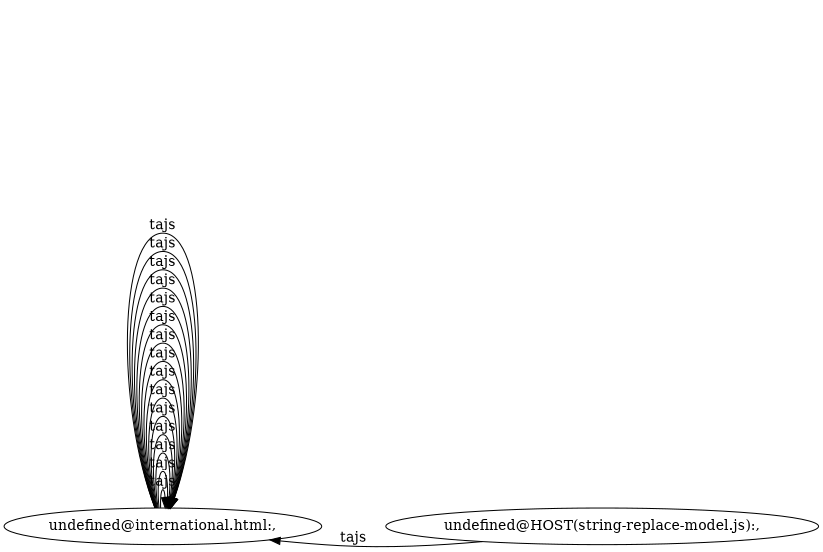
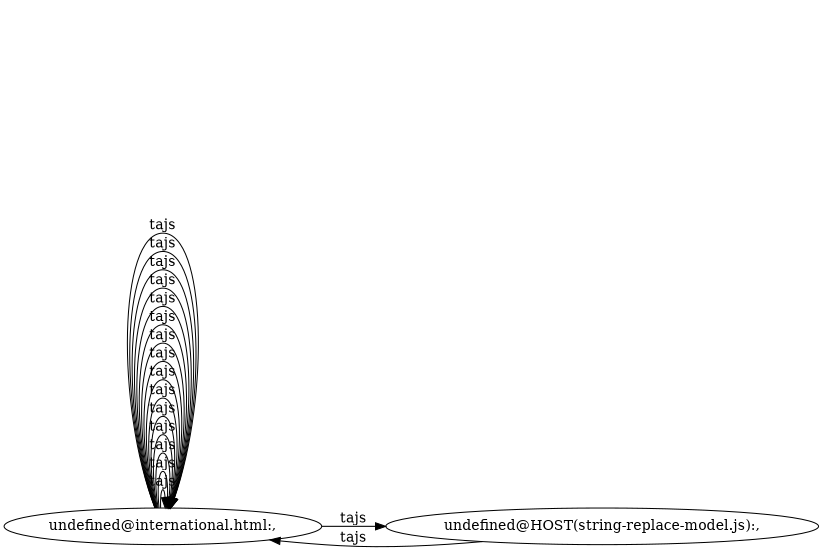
edge "undefined@international.html:," -> "undefined@HOST(string-replace-model.js):,": added, label "tajs"
